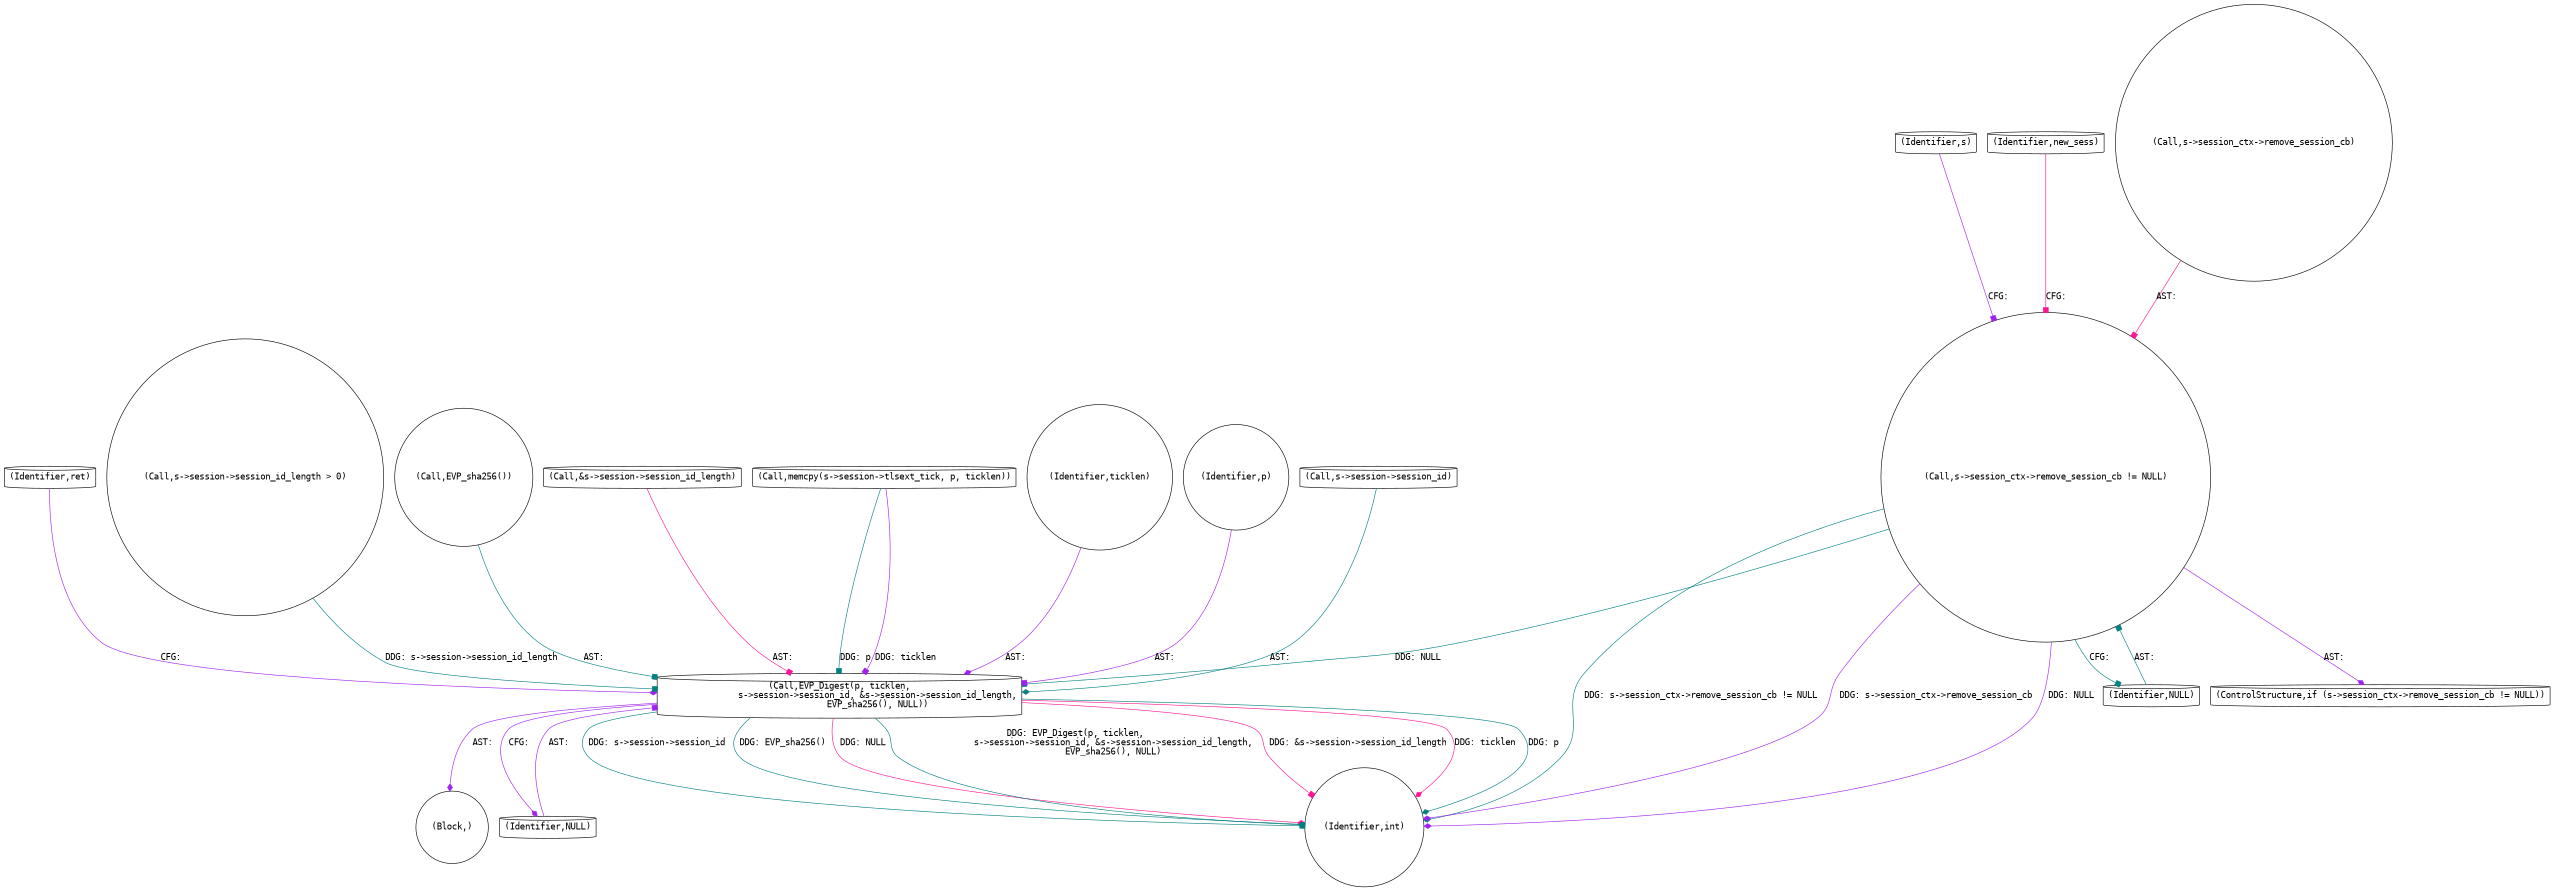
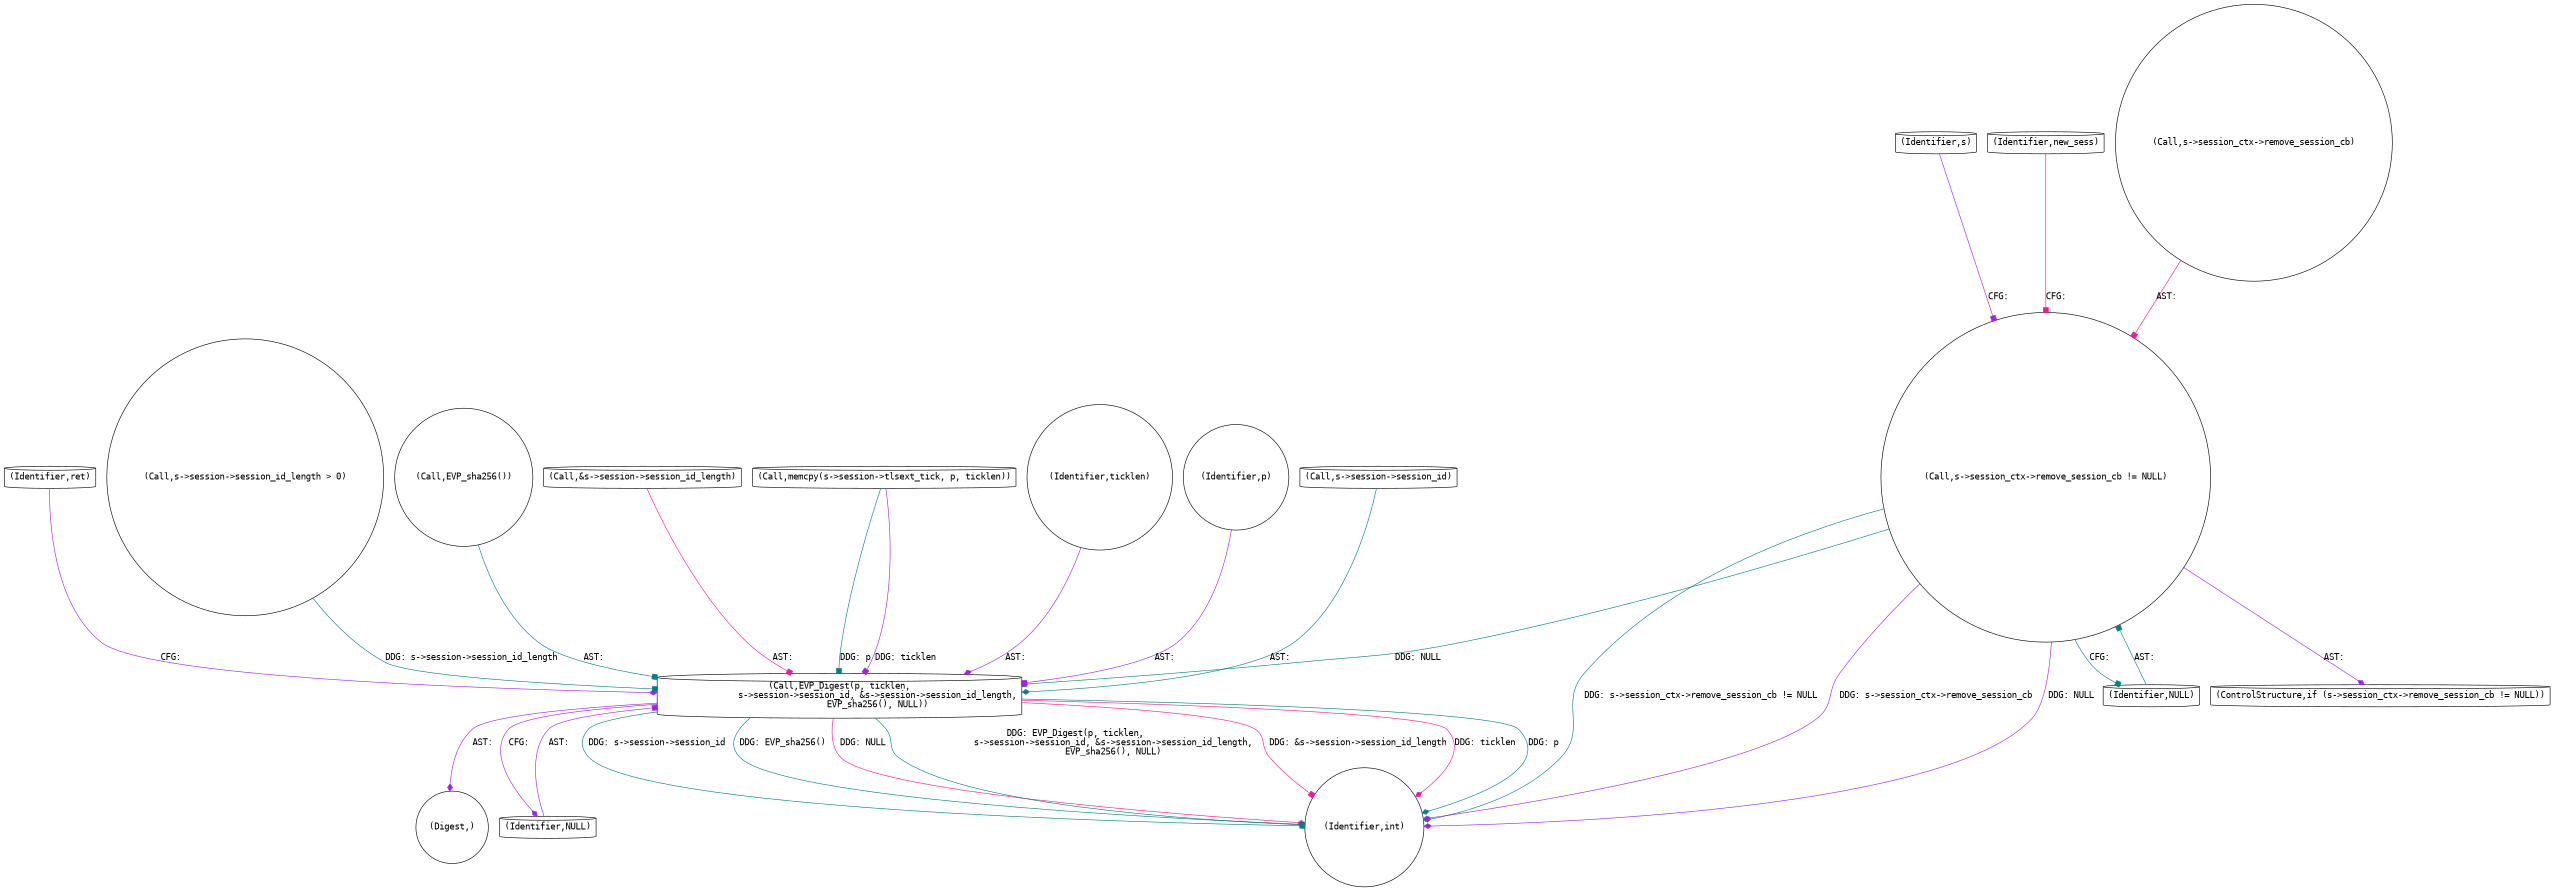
node "(Block,)": label "(Block,)" -> "(Digest,)"
